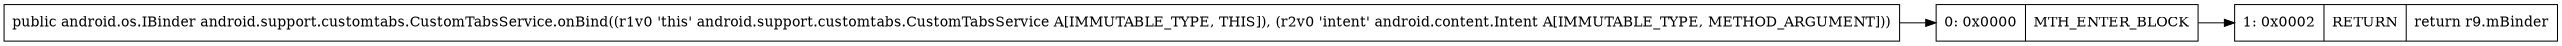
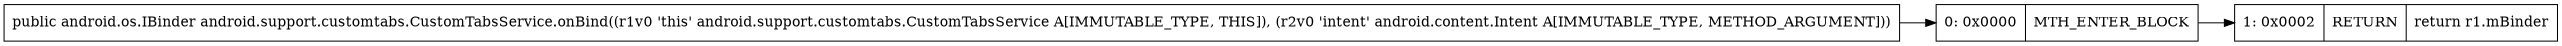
node "1: 0x0002": text "return r9.mBinder" -> "return r1.mBinder"
